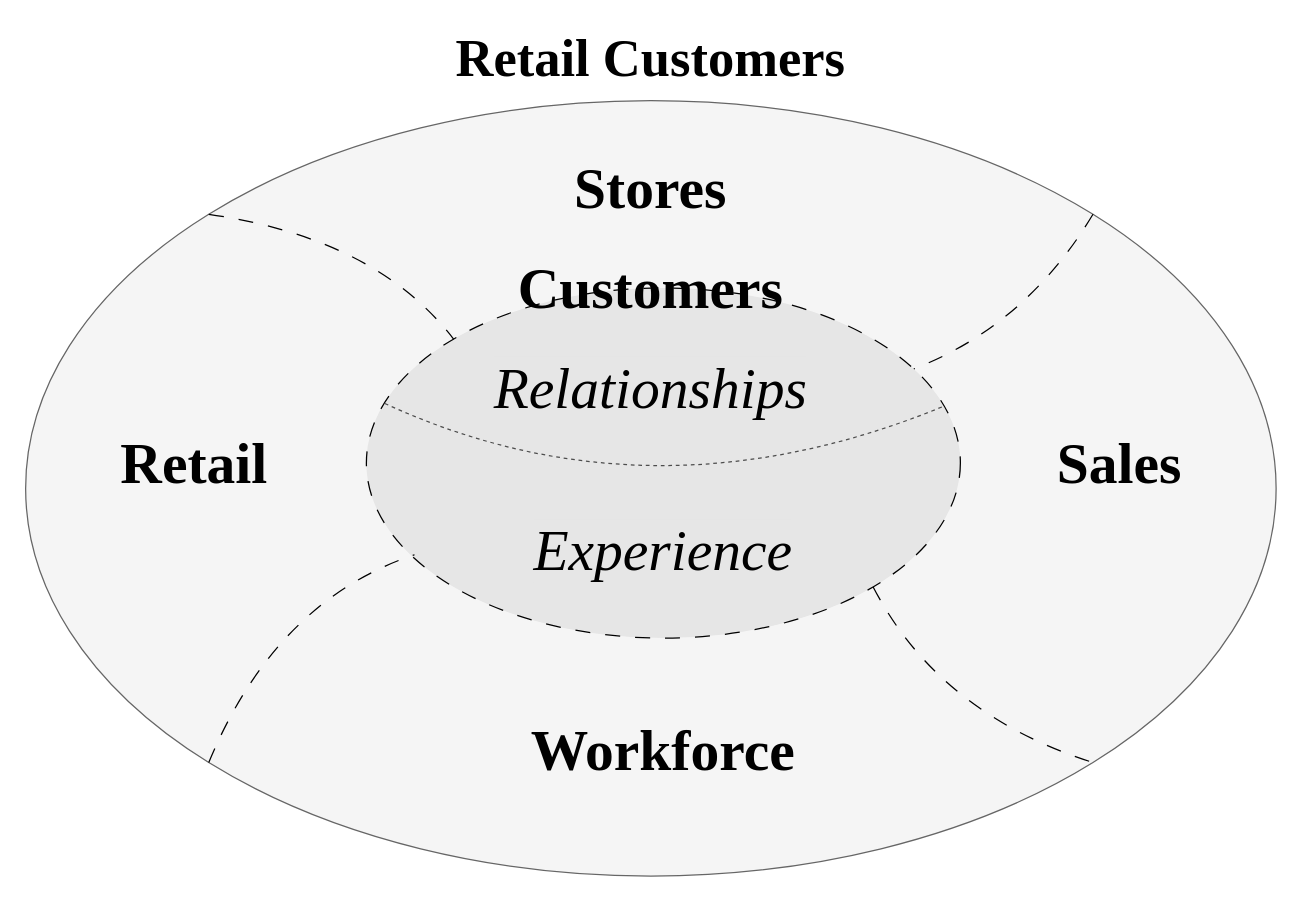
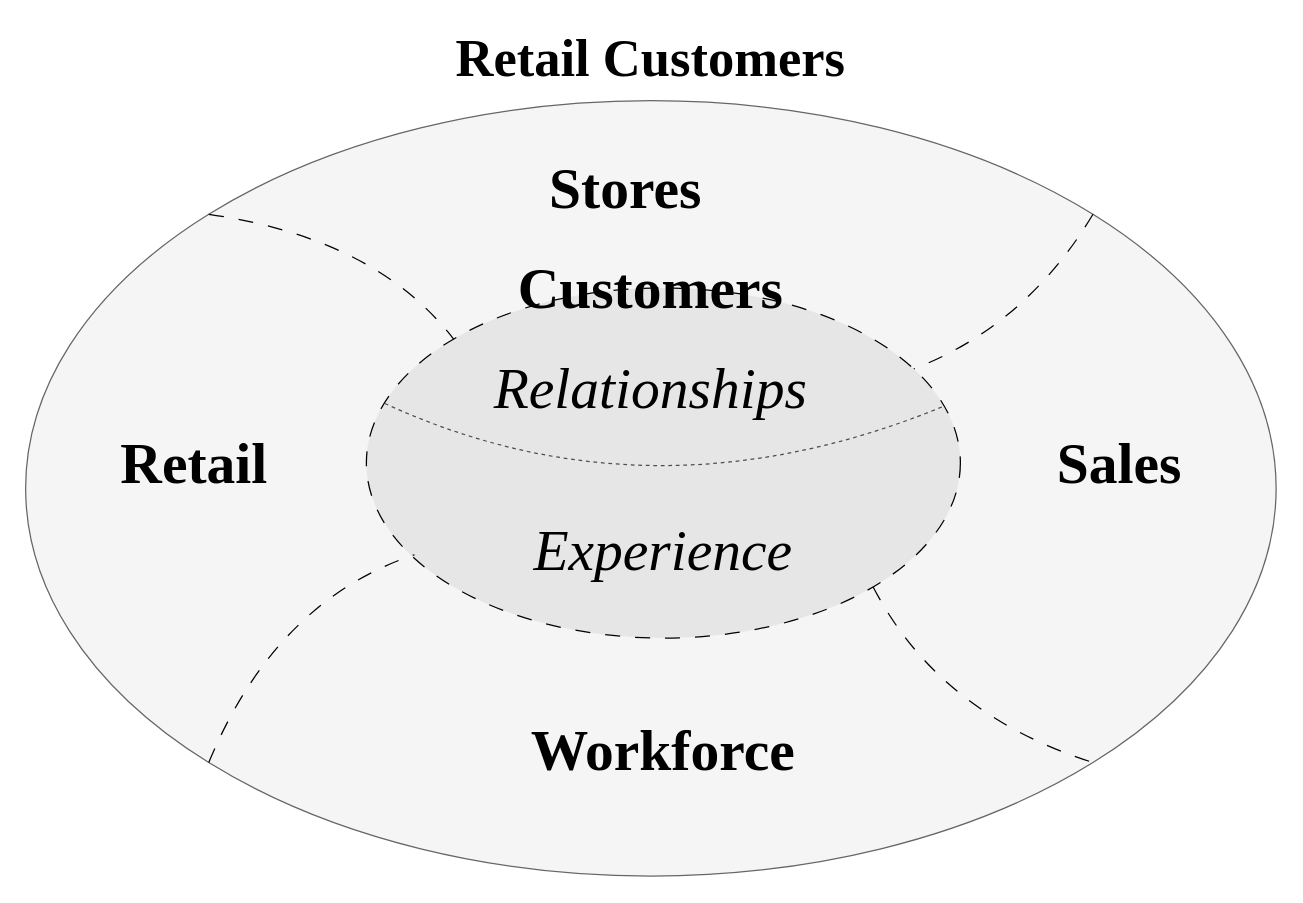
node "Stores": moved (651, 188) -> (626, 188)
